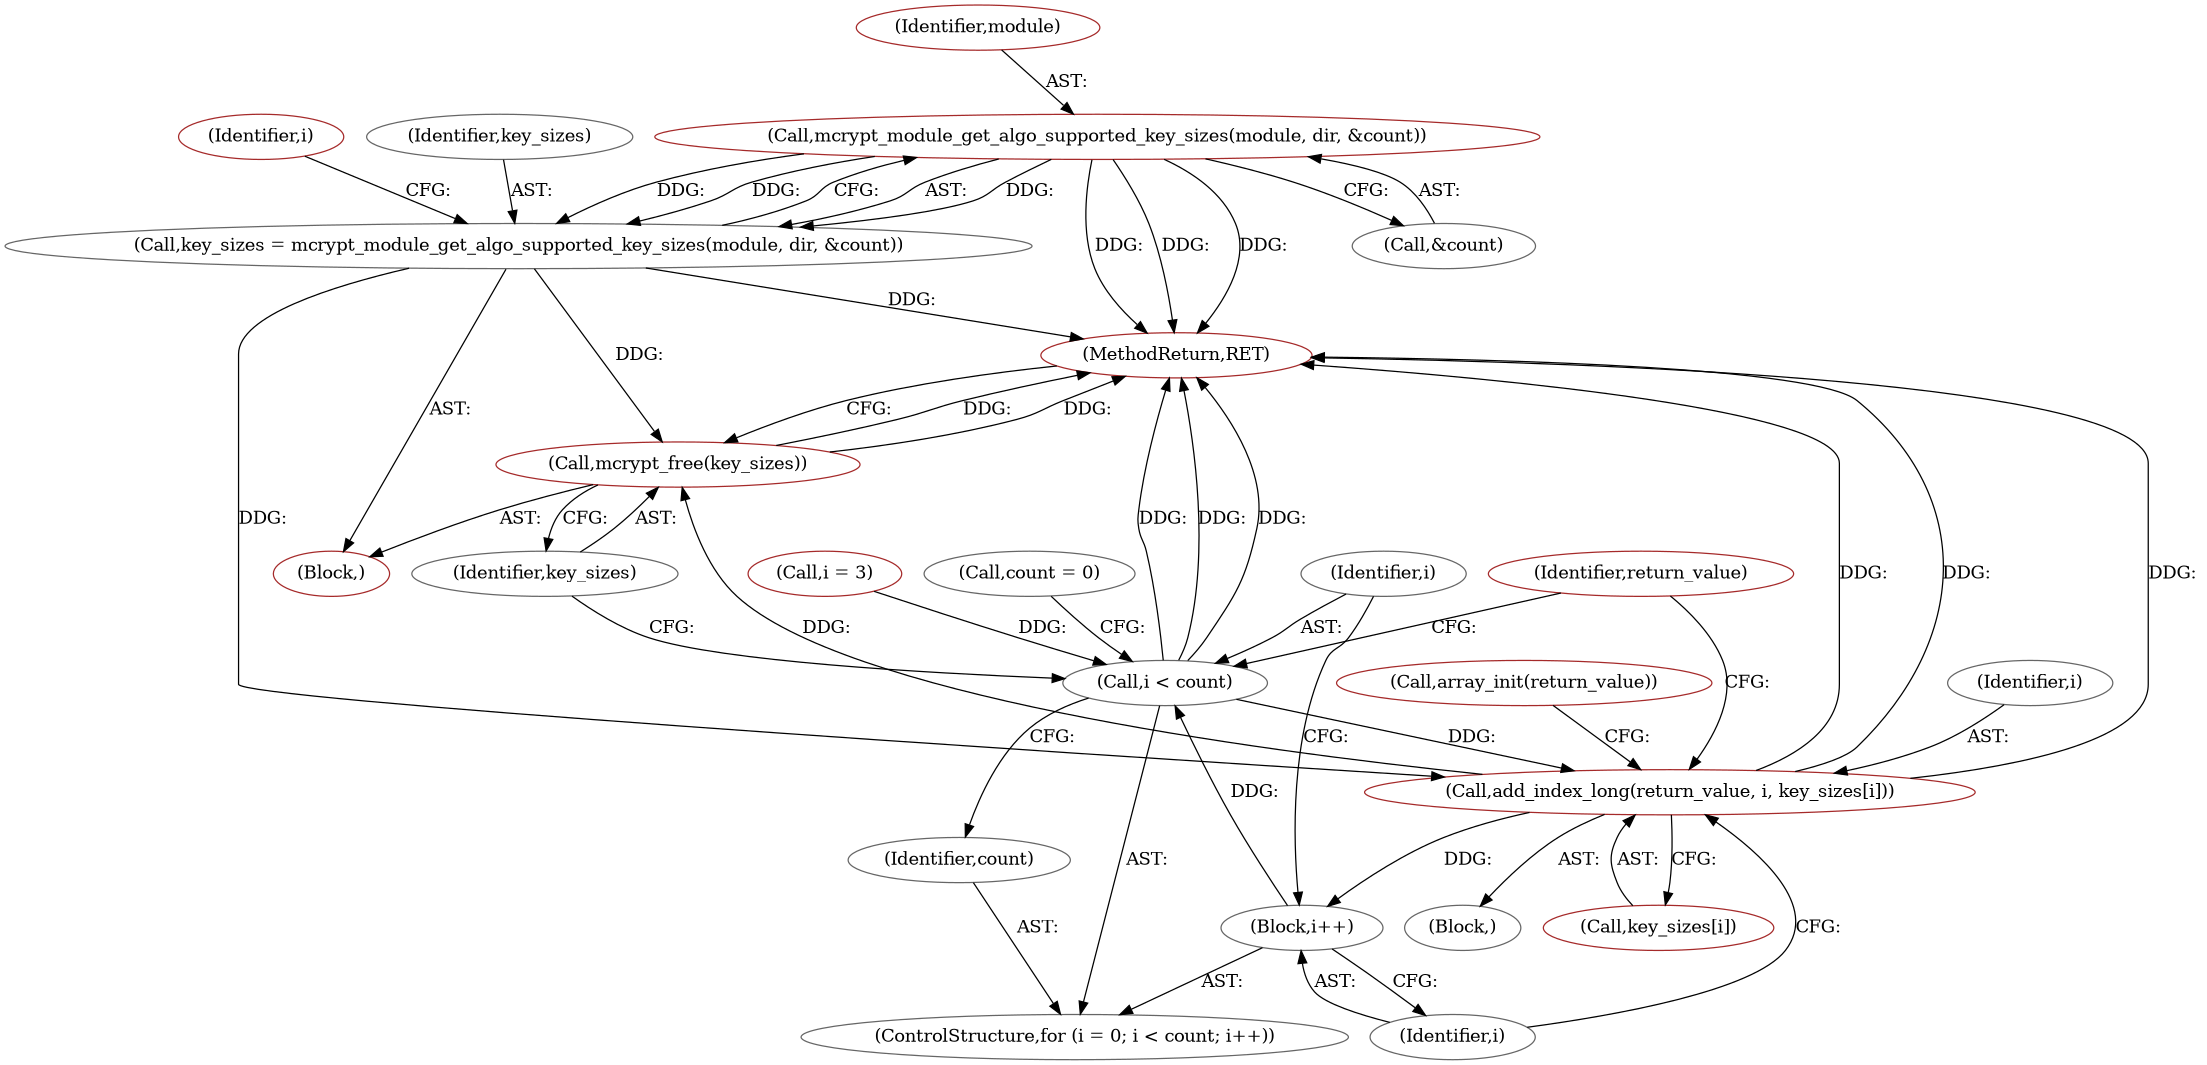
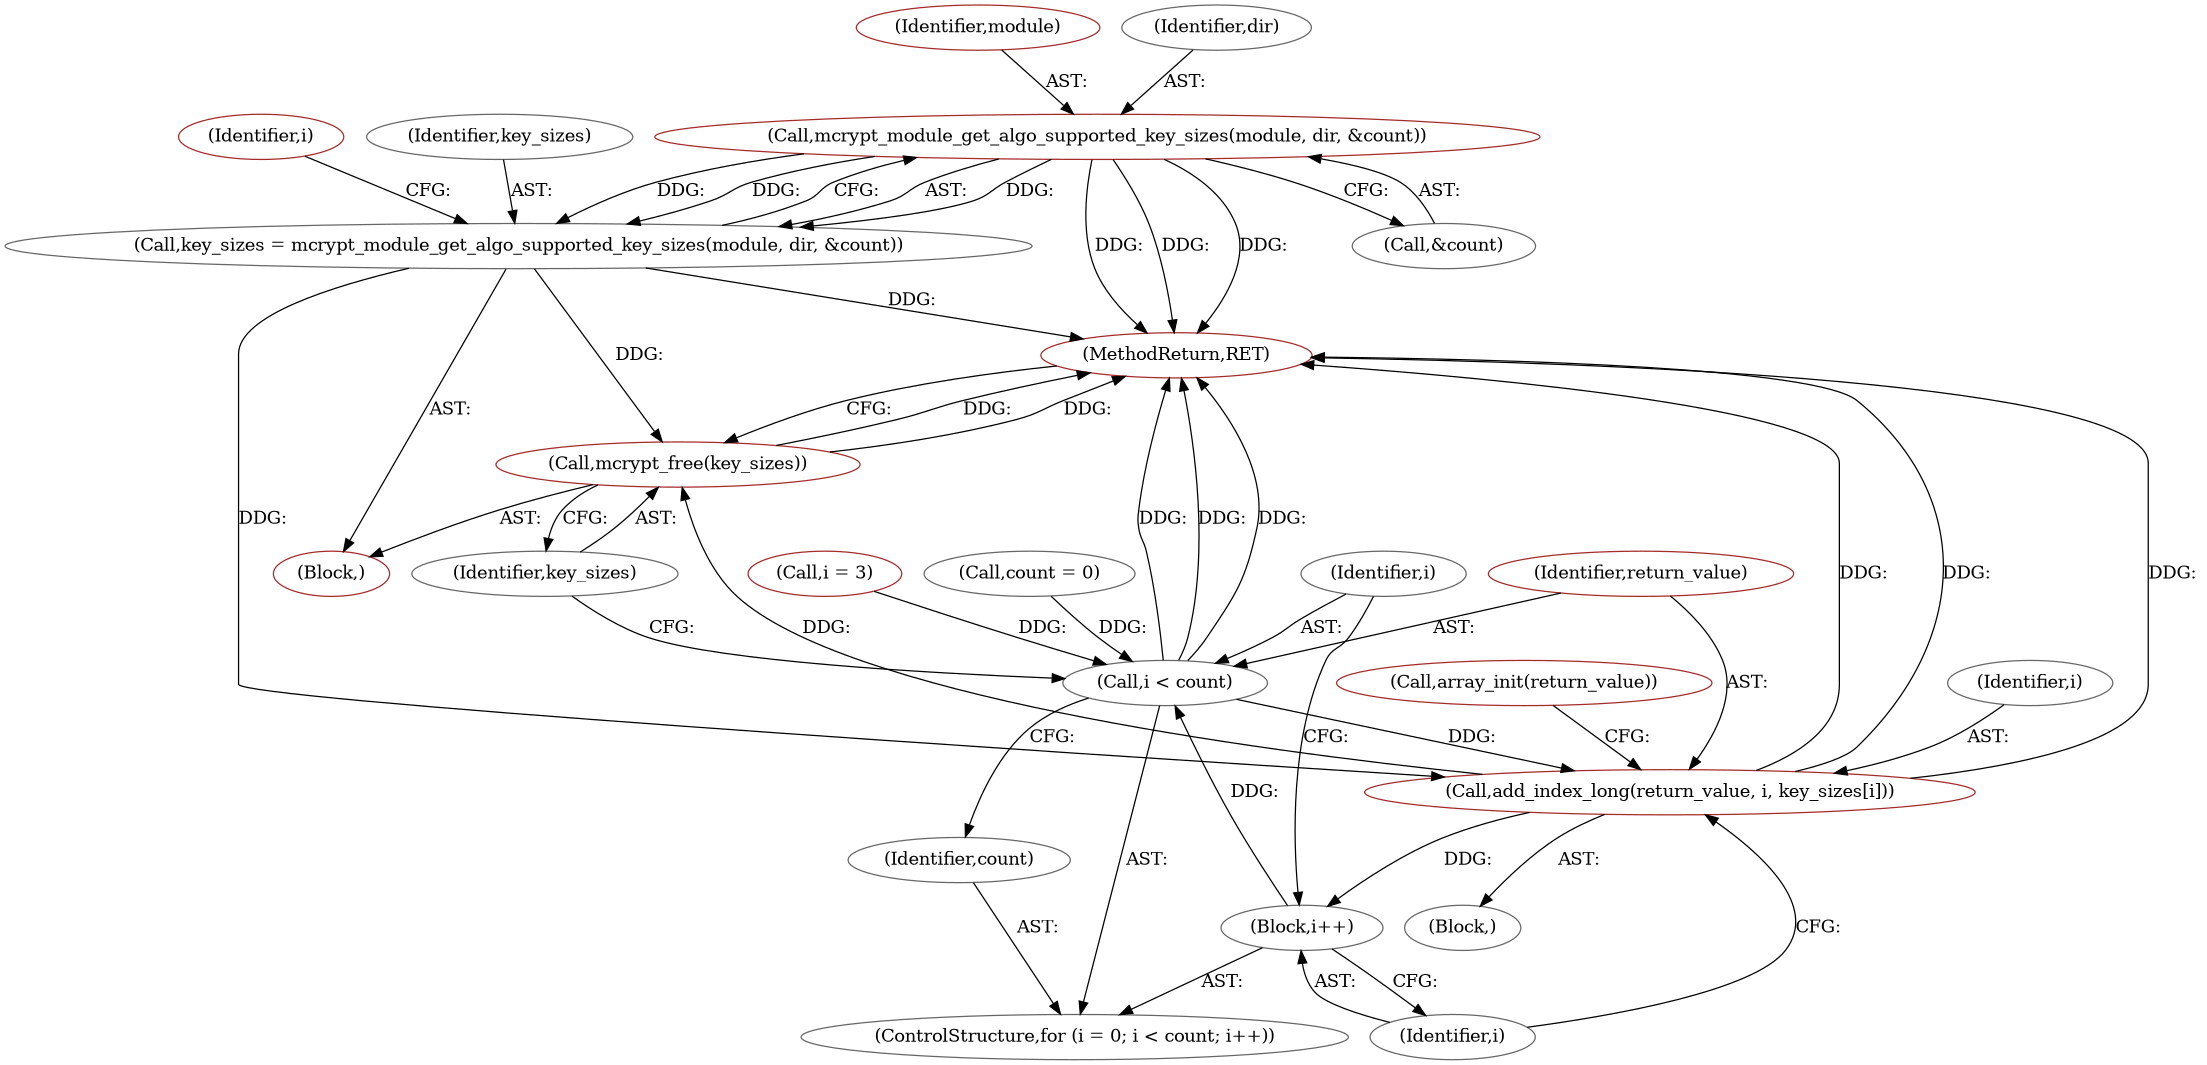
node "(Identifier,dir)": added
edge "(Call,count = 0)" -> "(Call,i < count)": label "CFG: " -> "DDG: "
edge "(Identifier,return_value)" -> "(Call,i < count)": label "CFG: " -> "AST: "
edge "(Identifier,return_value)" -> "(Call,add_index_long(return_value, i, key_sizes[i]))": label "CFG: " -> "AST: "
node "(Call,key_sizes[i])": removed
